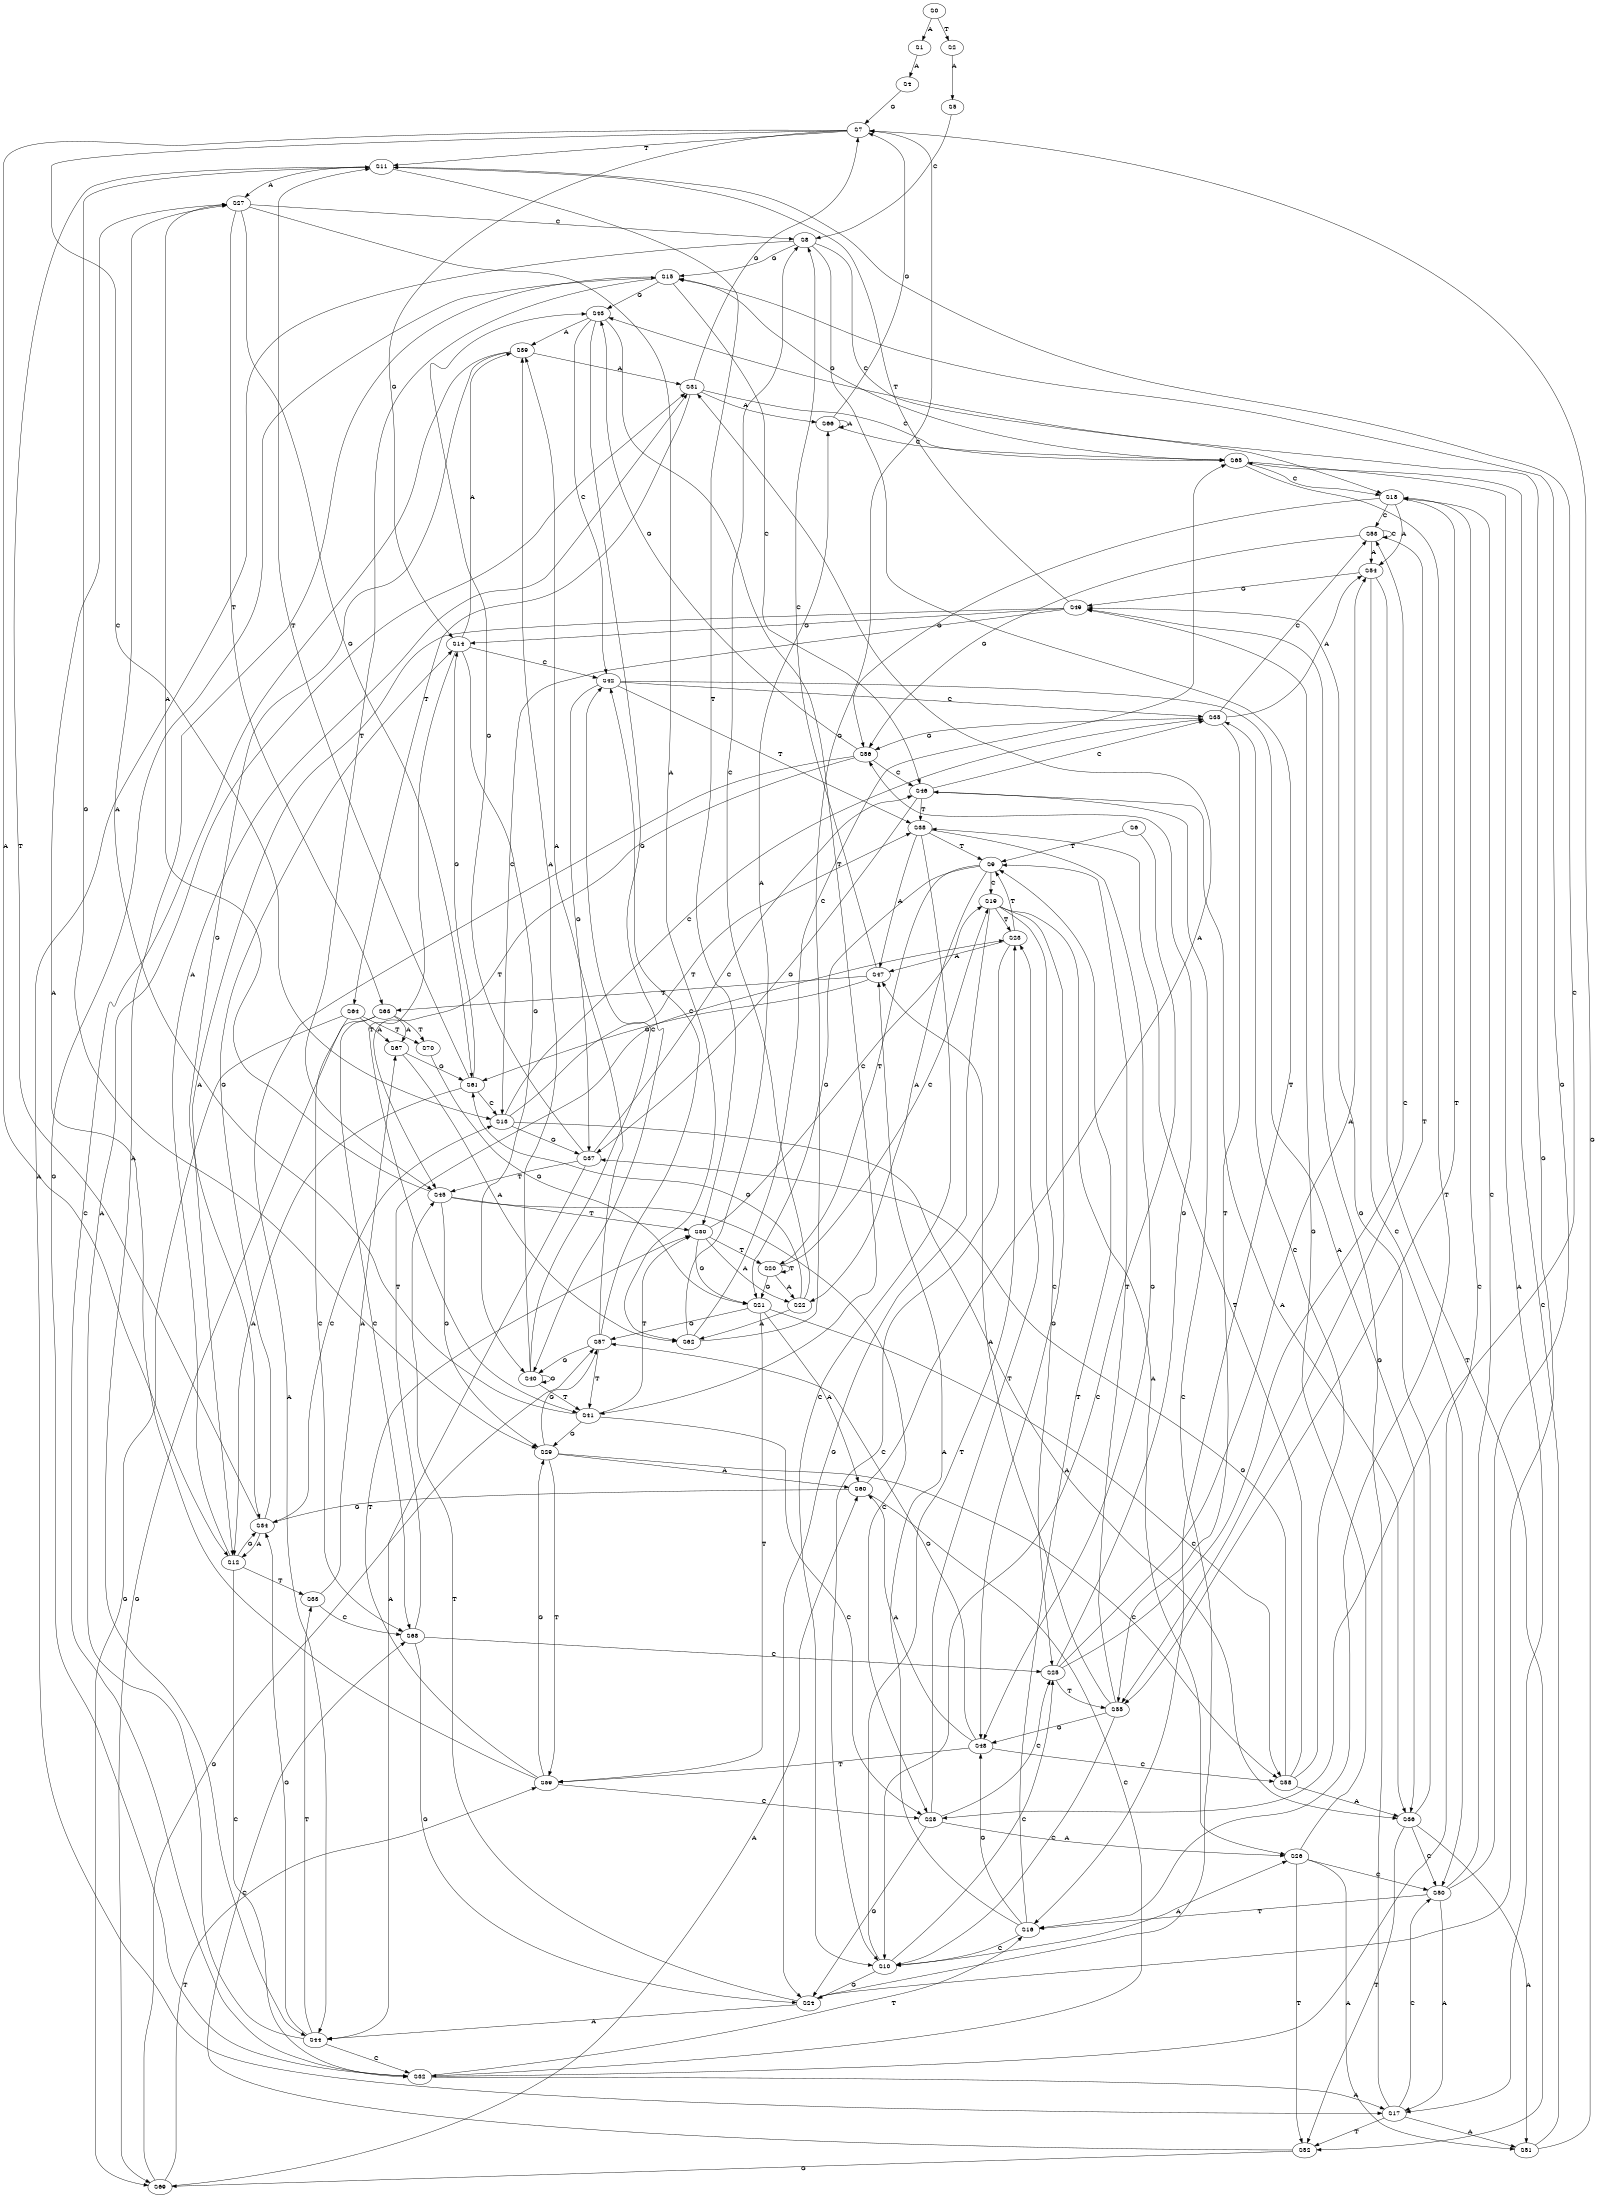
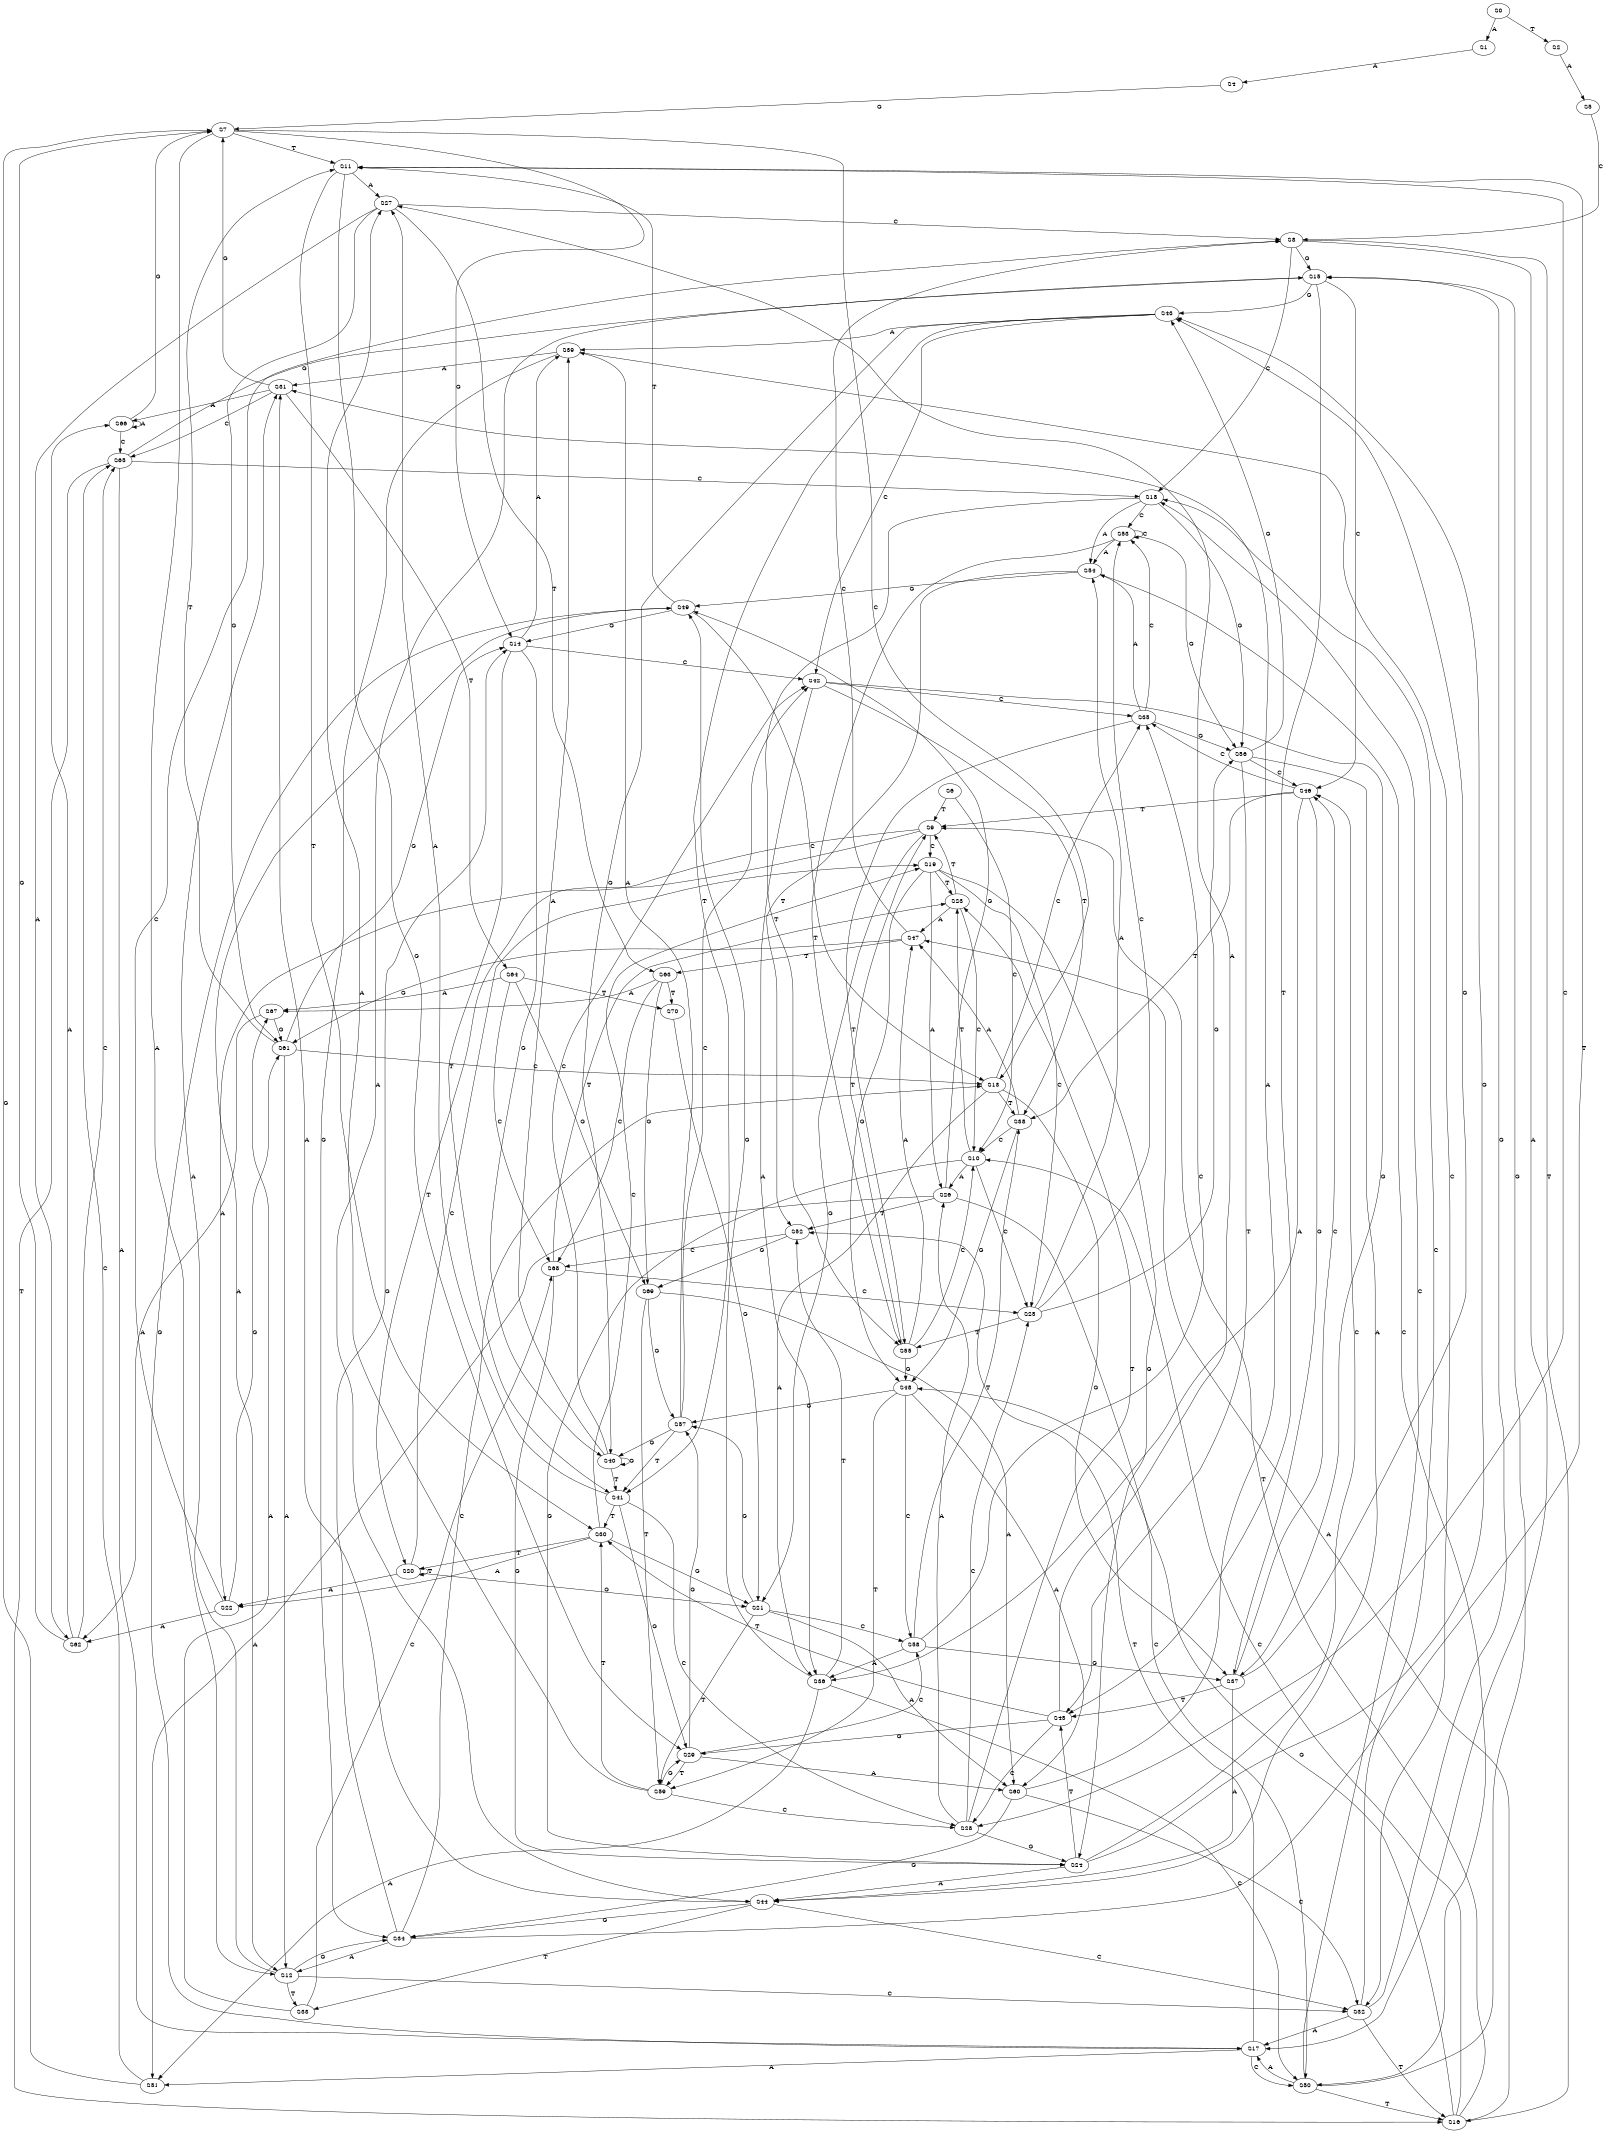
edge "S38" -> "S9": now "S46" -> "S9"
